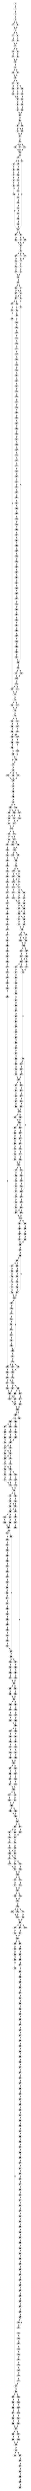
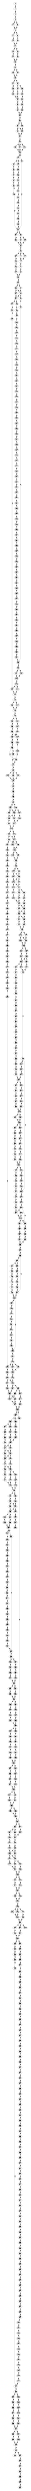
edge "S139" -> "S138": now "S136" -> "S138"
edge "S300" -> "S306": now "S300" -> "S320"
edge "S701" -> "S699": now "S701" -> "S702"
